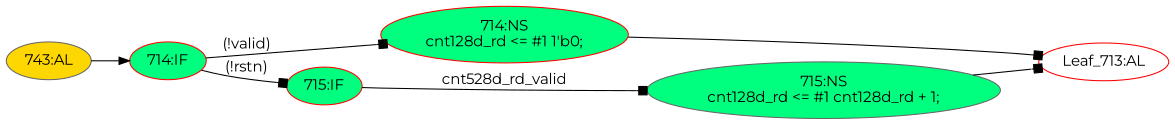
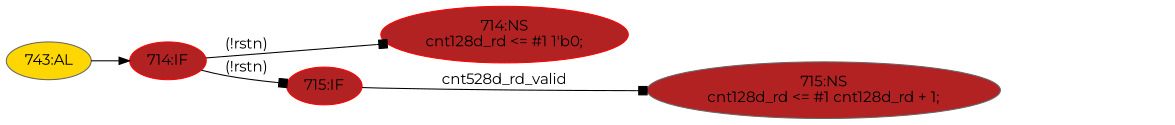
node "714:NS cnt128d_rd <= #1 1'b0;": fillcolor springgreen -> firebrick
edge "714:IF" -> "714:NS cnt128d_rd <= #1 1'b0;": label "(!valid)" -> "(!rstn)"
node "714:IF": fillcolor springgreen -> firebrick
node "Leaf_713:AL": removed
node "715:IF": fillcolor springgreen -> firebrick
node "715:NS cnt128d_rd <= #1 cnt128d_rd + 1;": fillcolor springgreen -> firebrick
